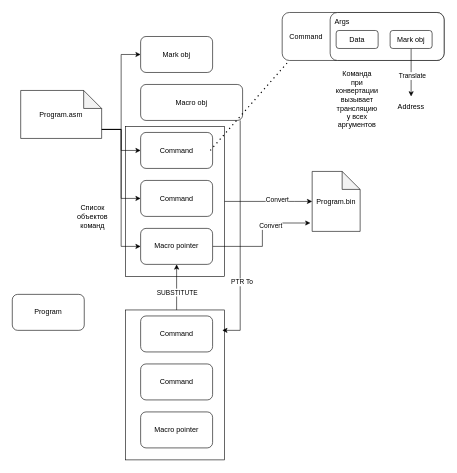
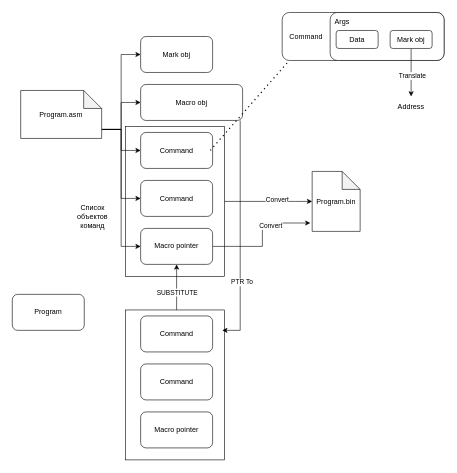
node "Команда при конвертации вызывает трансляцию у всех аргументов": removed
edge "Program.asm" -> "Macro obj": added
